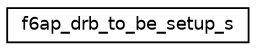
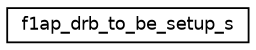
node "f6ap_drb_to_be_setup_s": label "f6ap_drb_to_be_setup_s" -> "f1ap_drb_to_be_setup_s"
